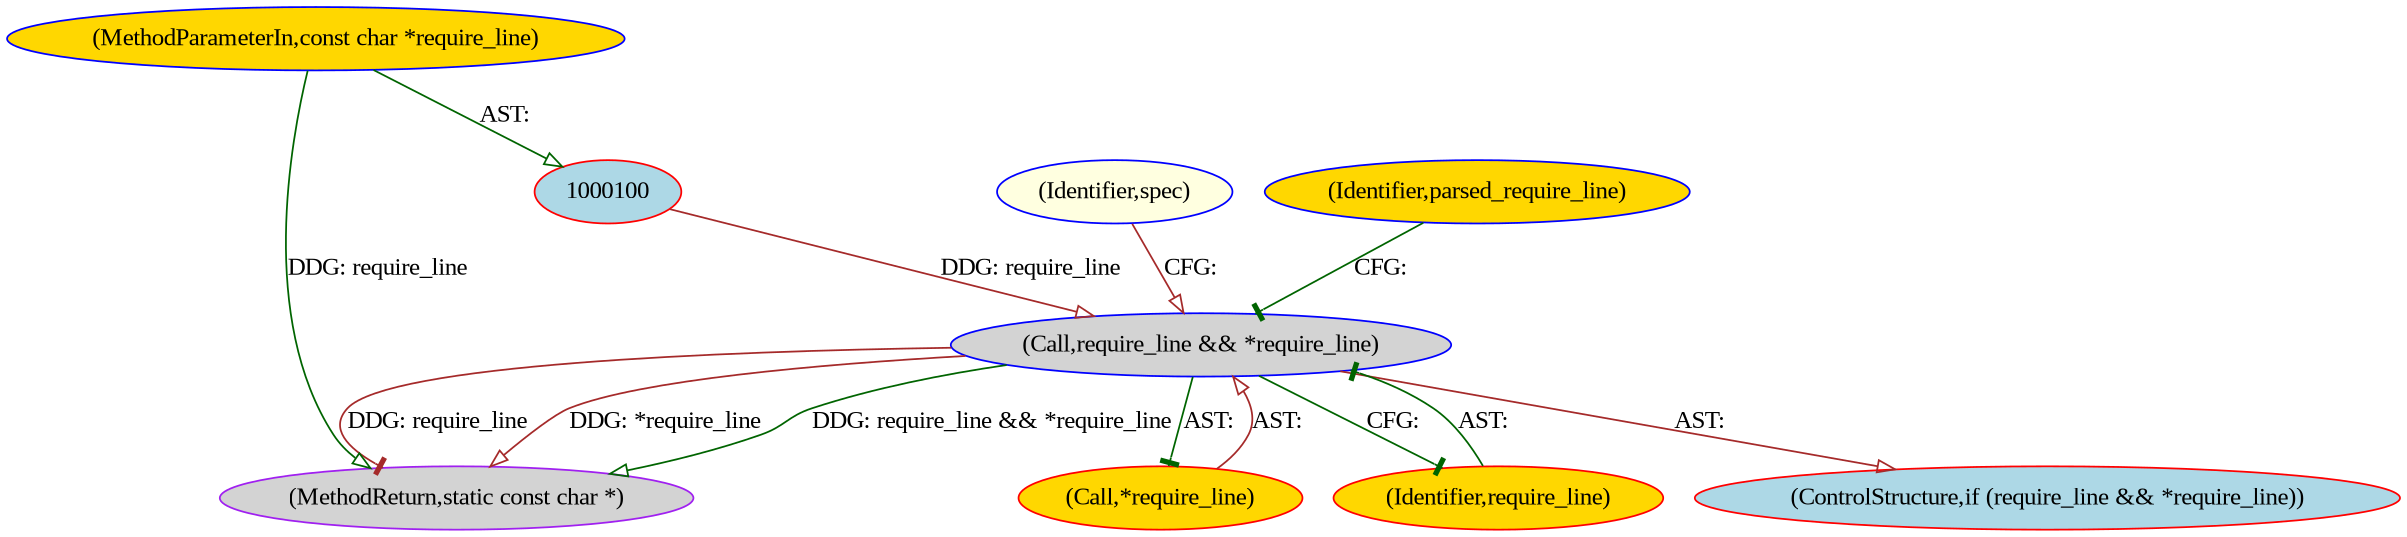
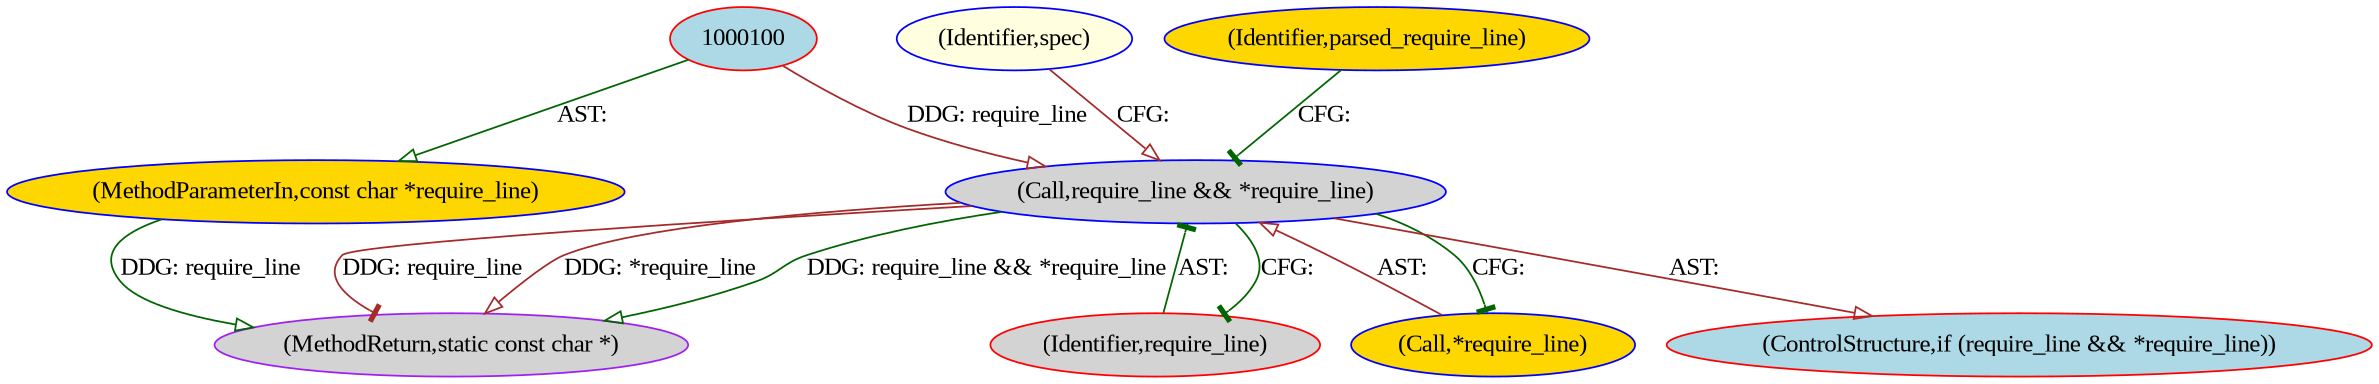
edge "(MethodParameterIn,const char *require_line)" -> "1000100": reversed
edge "(Call,require_line && *require_line)" -> "(Call,*require_line)": label "AST: " -> "CFG: "
node "(Call,*require_line)": color red -> blue
node "(Identifier,require_line)": fillcolor gold -> lightgrey
